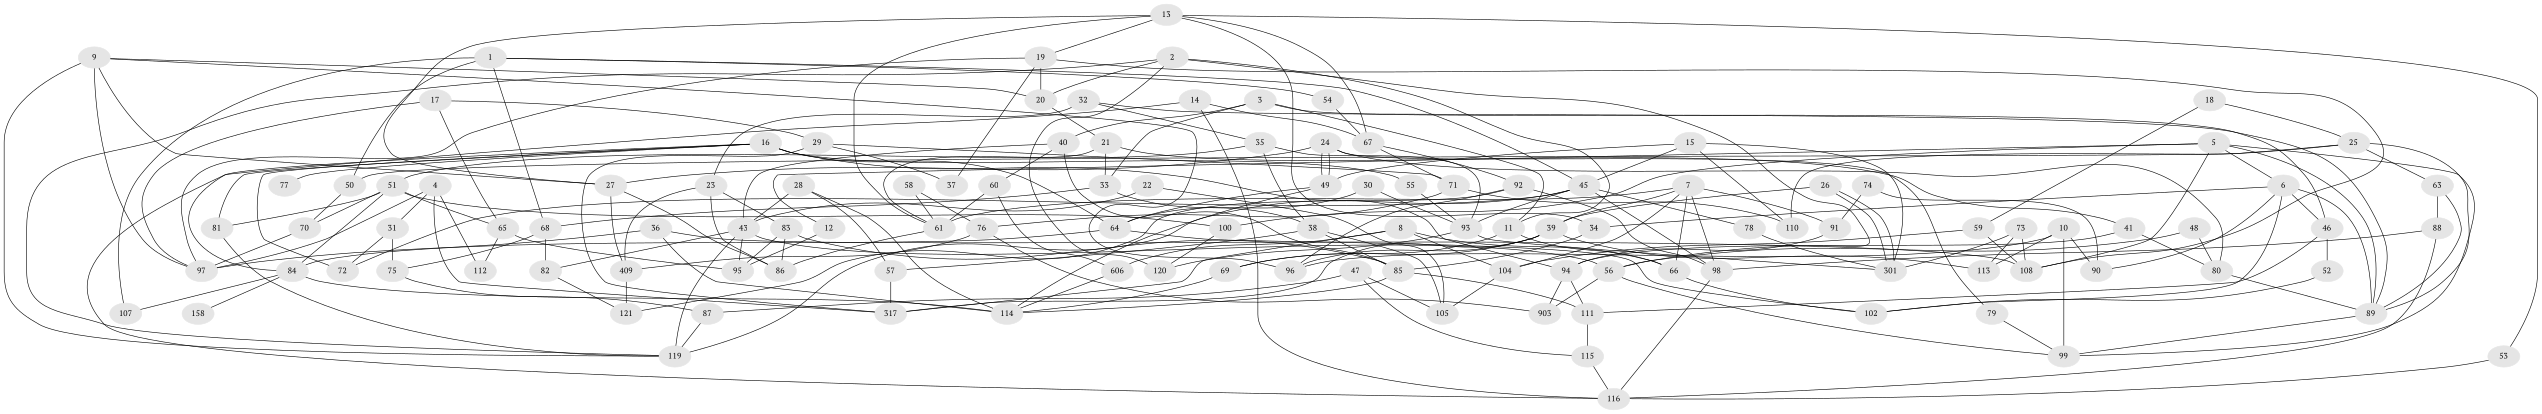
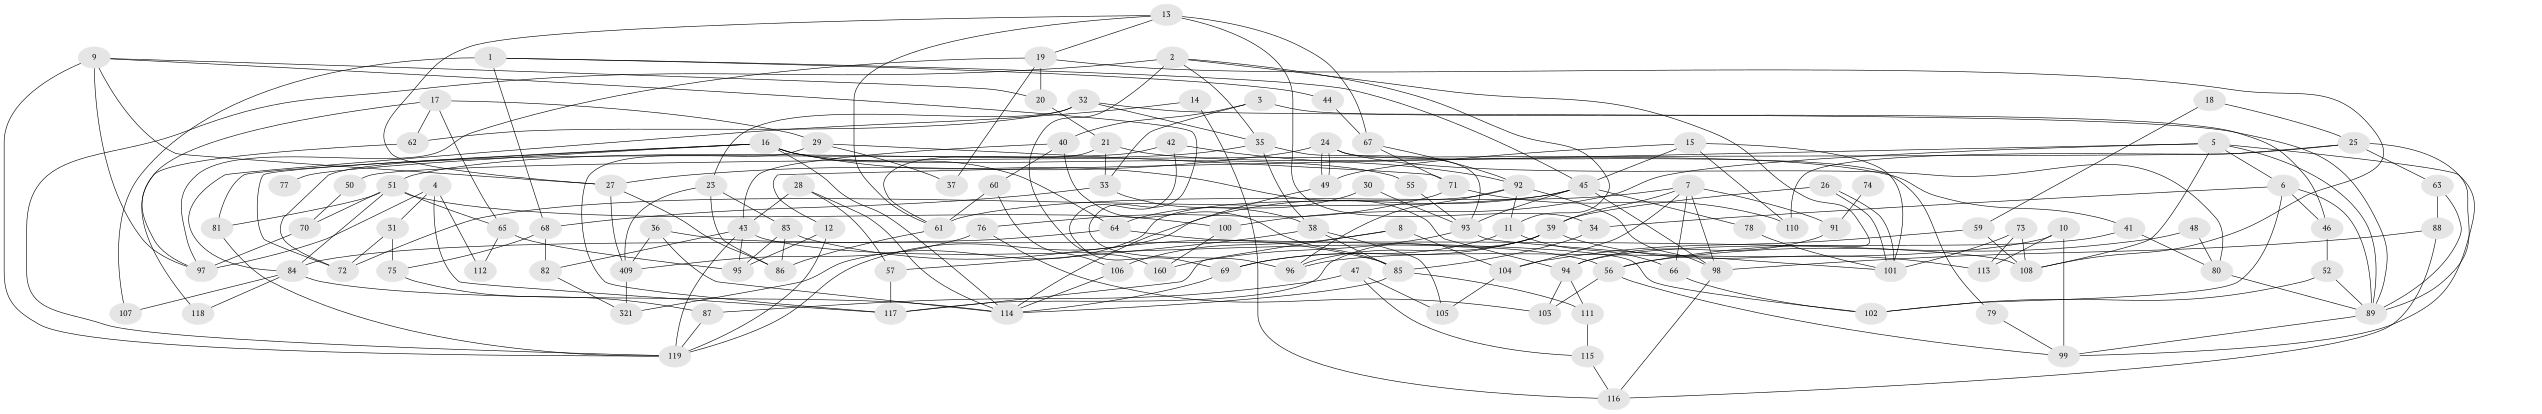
edge "2" -- "20": now "2" -- "35"
node "54": label "54" -> "44"
edge "14" -- "67": removed
edge "1" -- "50": removed
node "62": added
node "42": added
edge "3" -- "11": now "92" -- "11"
node "58": removed
node "22": removed
edge "49" -- "64": removed
edge "8" -- "66": removed
edge "36" -- "97": now "36" -- "409"
node "606": label "606" -> "106"
node "120": label "120" -> "160"
node "301": label "301" -> "101"
node "90": removed
edge "52" -- "89": added
edge "46" -- "111": removed
node "158": label "158" -> "118"
node "121": label "121" -> "321"
edge "12" -- "119": added
node "317": label "317" -> "117"
node "903": label "903" -> "103"
node "53": removed
edge "16" -- "116": now "16" -- "114"
